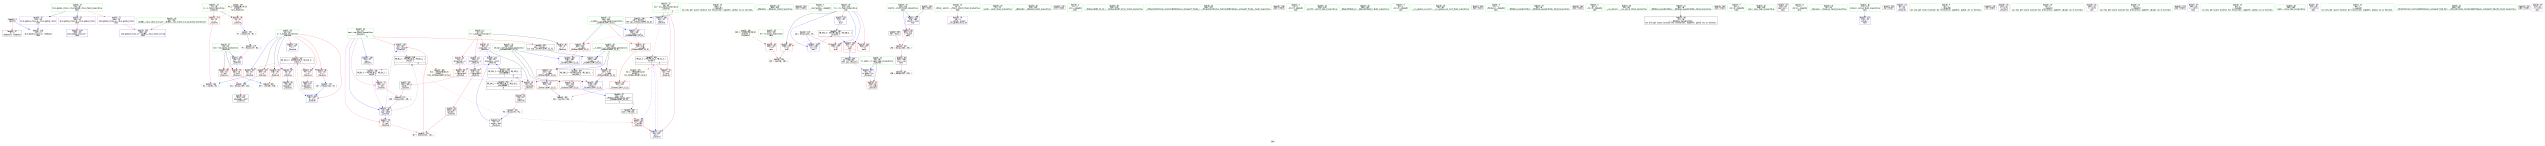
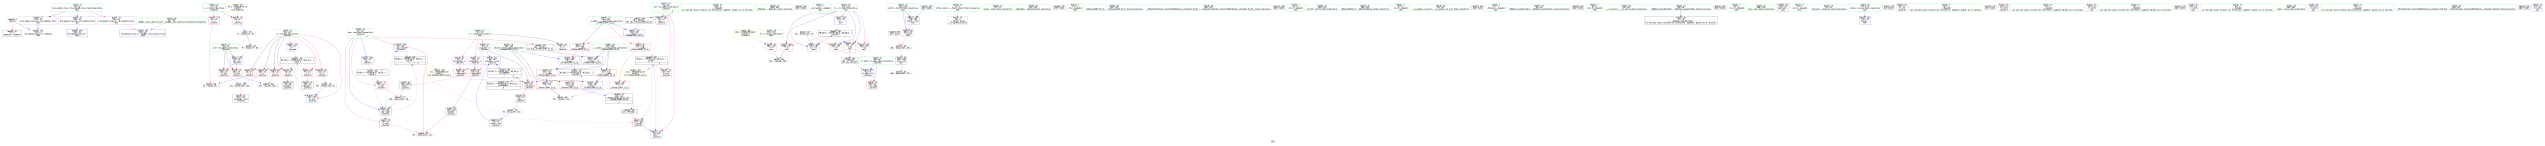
edge "NodeID: 189" -> "NodeID: 119": reversed
